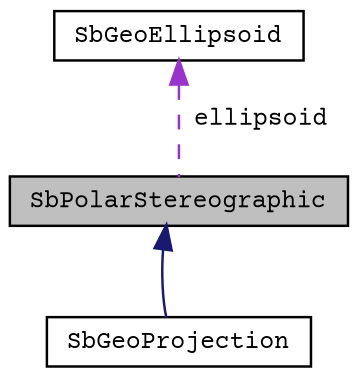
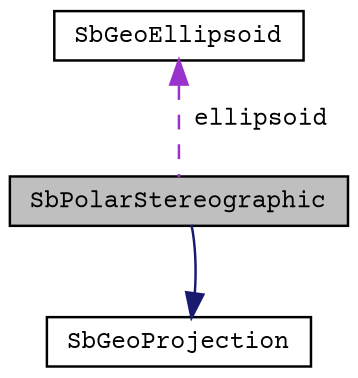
edge "SbGeoProjection" -> "SbPolarStereographic": reversed
